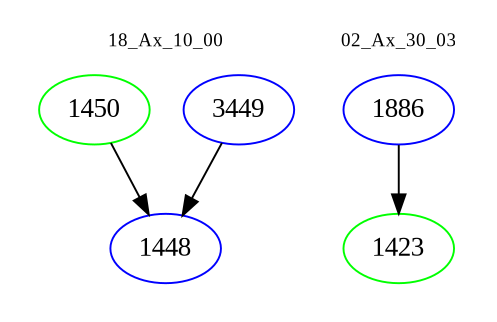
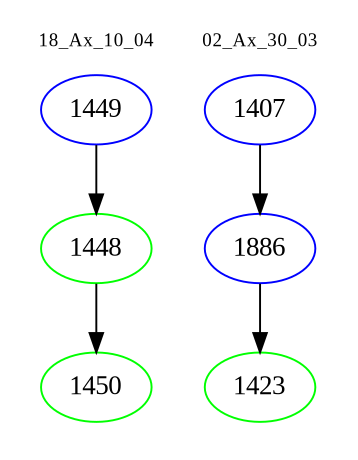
cluster "18_Ax_10_00": label "18_Ax_10_00" -> "18_Ax_10_04"
node "3449": label "3449" -> "1449"
node "1407": added
edge "1450" -> "1448": reversed
node "1448": color blue -> green
